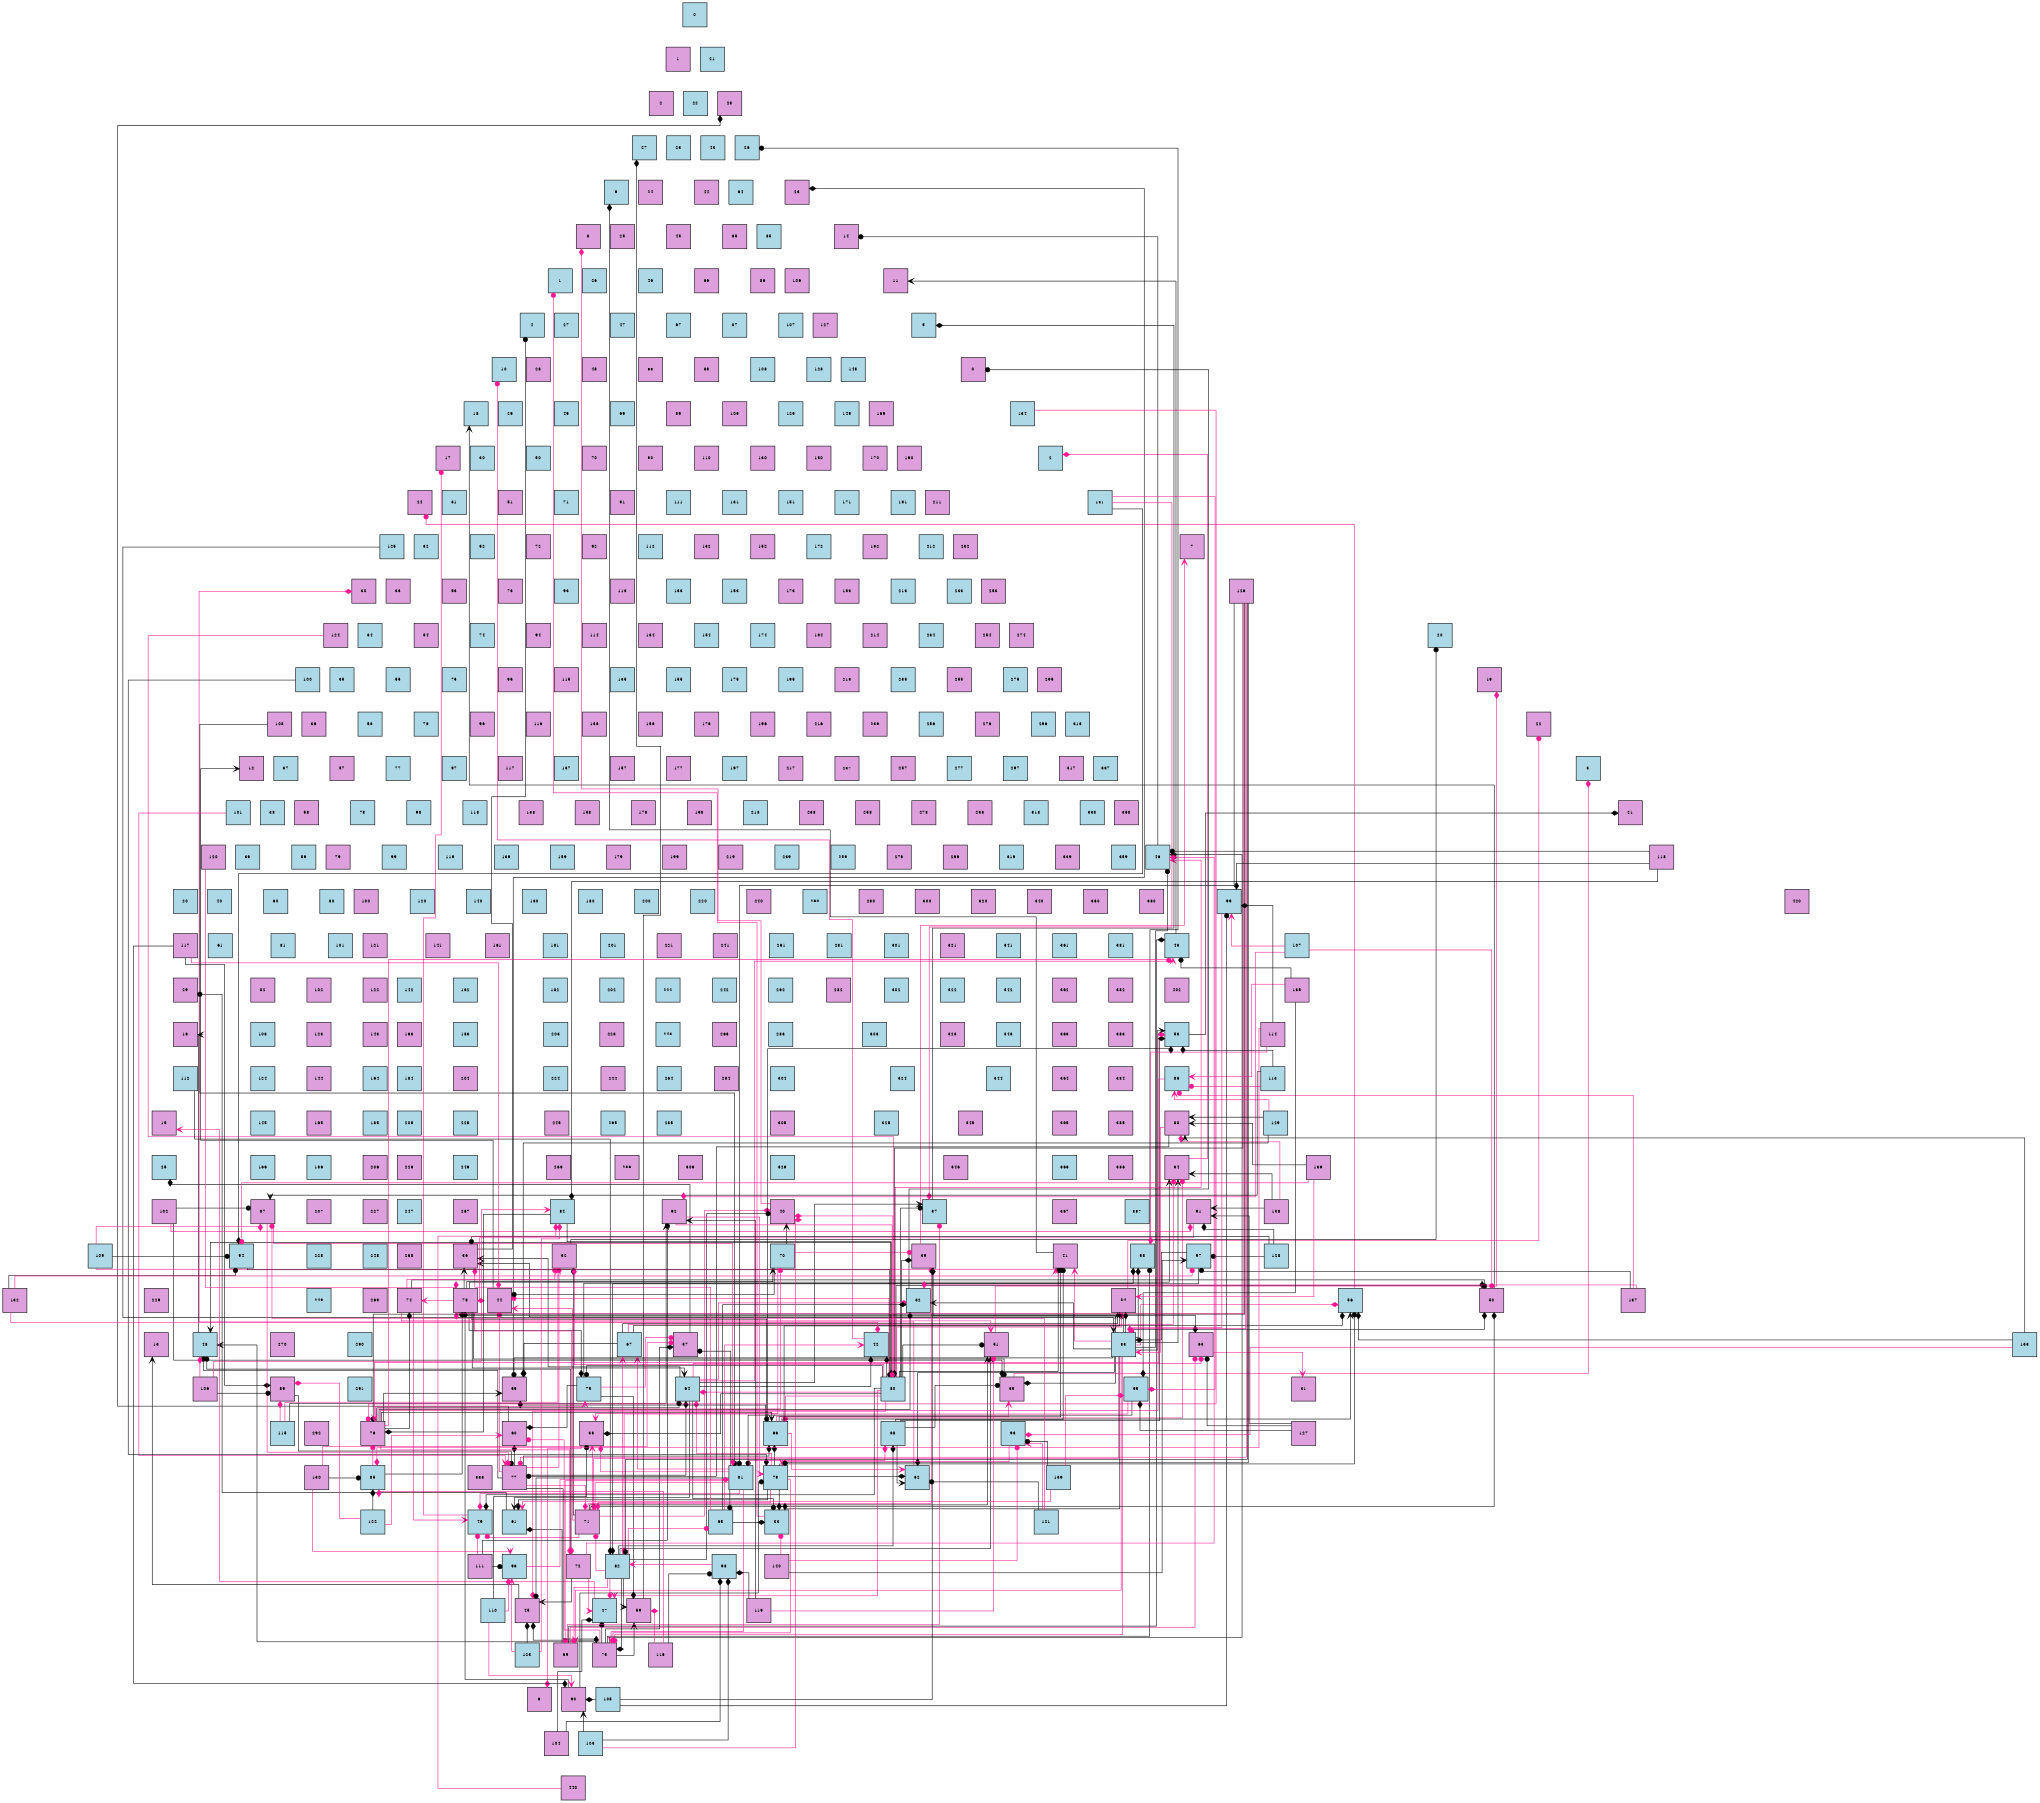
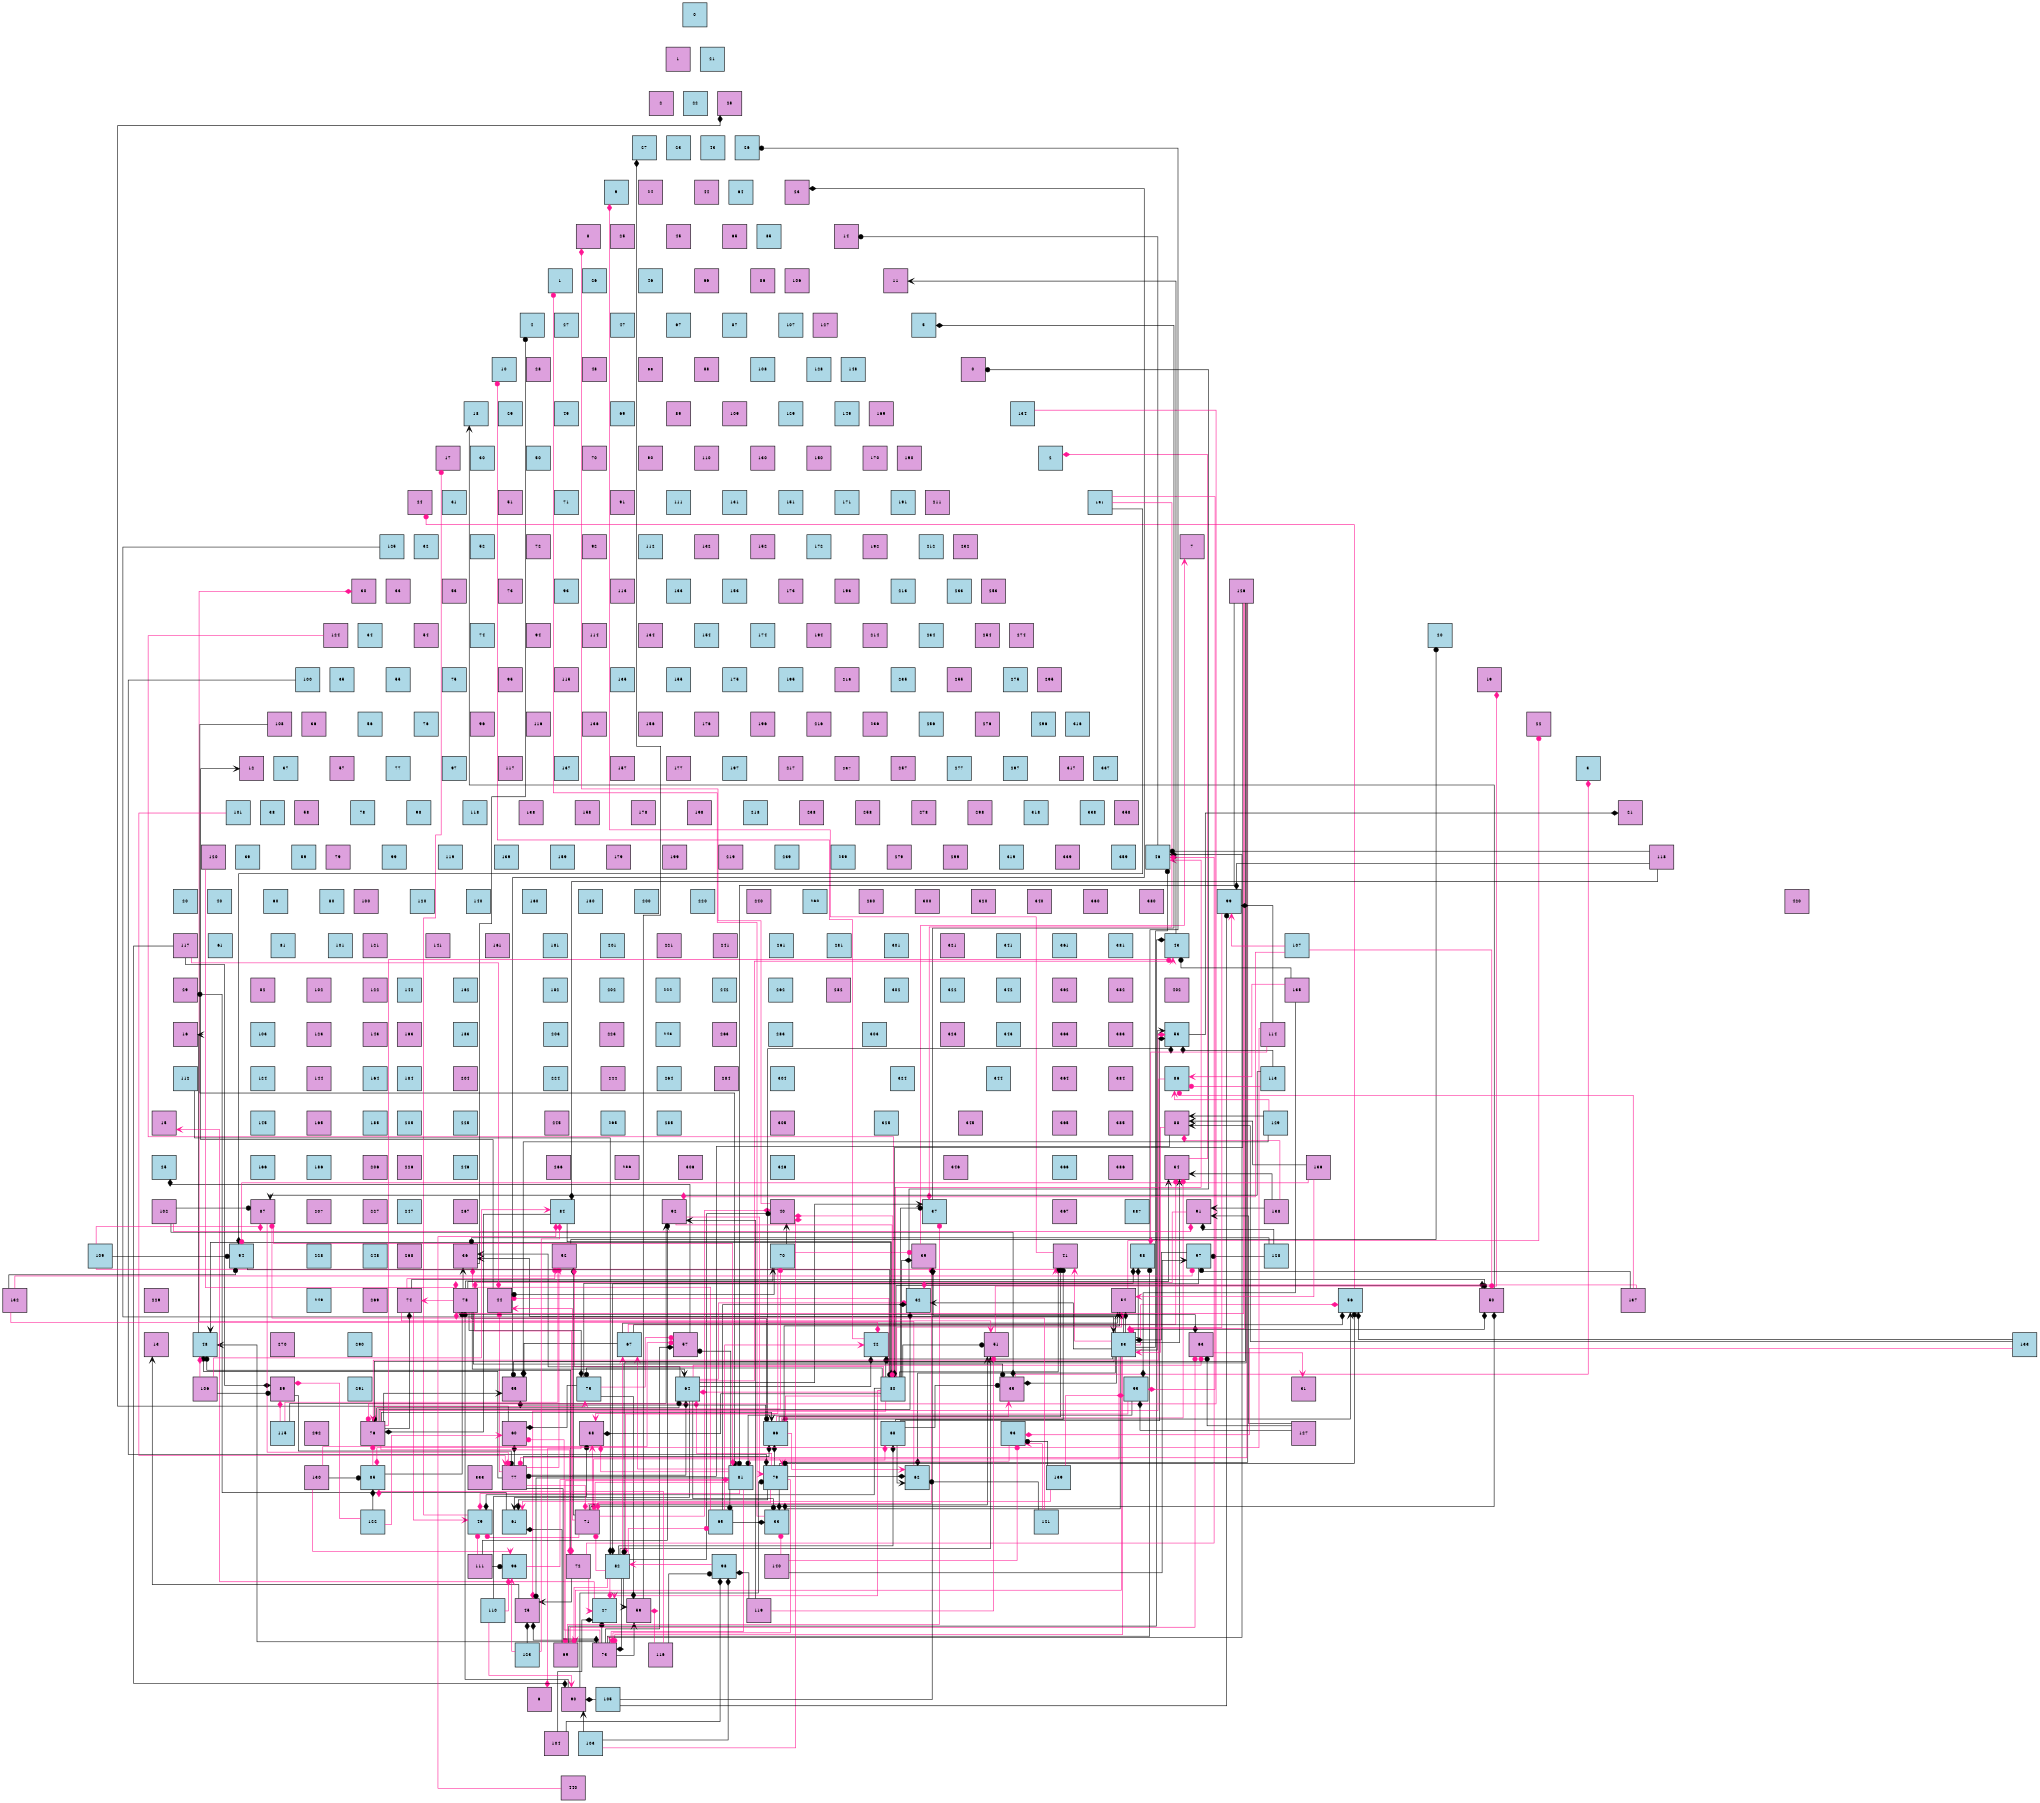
edge "41" -> "9": color black -> deeppink
edge "83" -> "42": added
